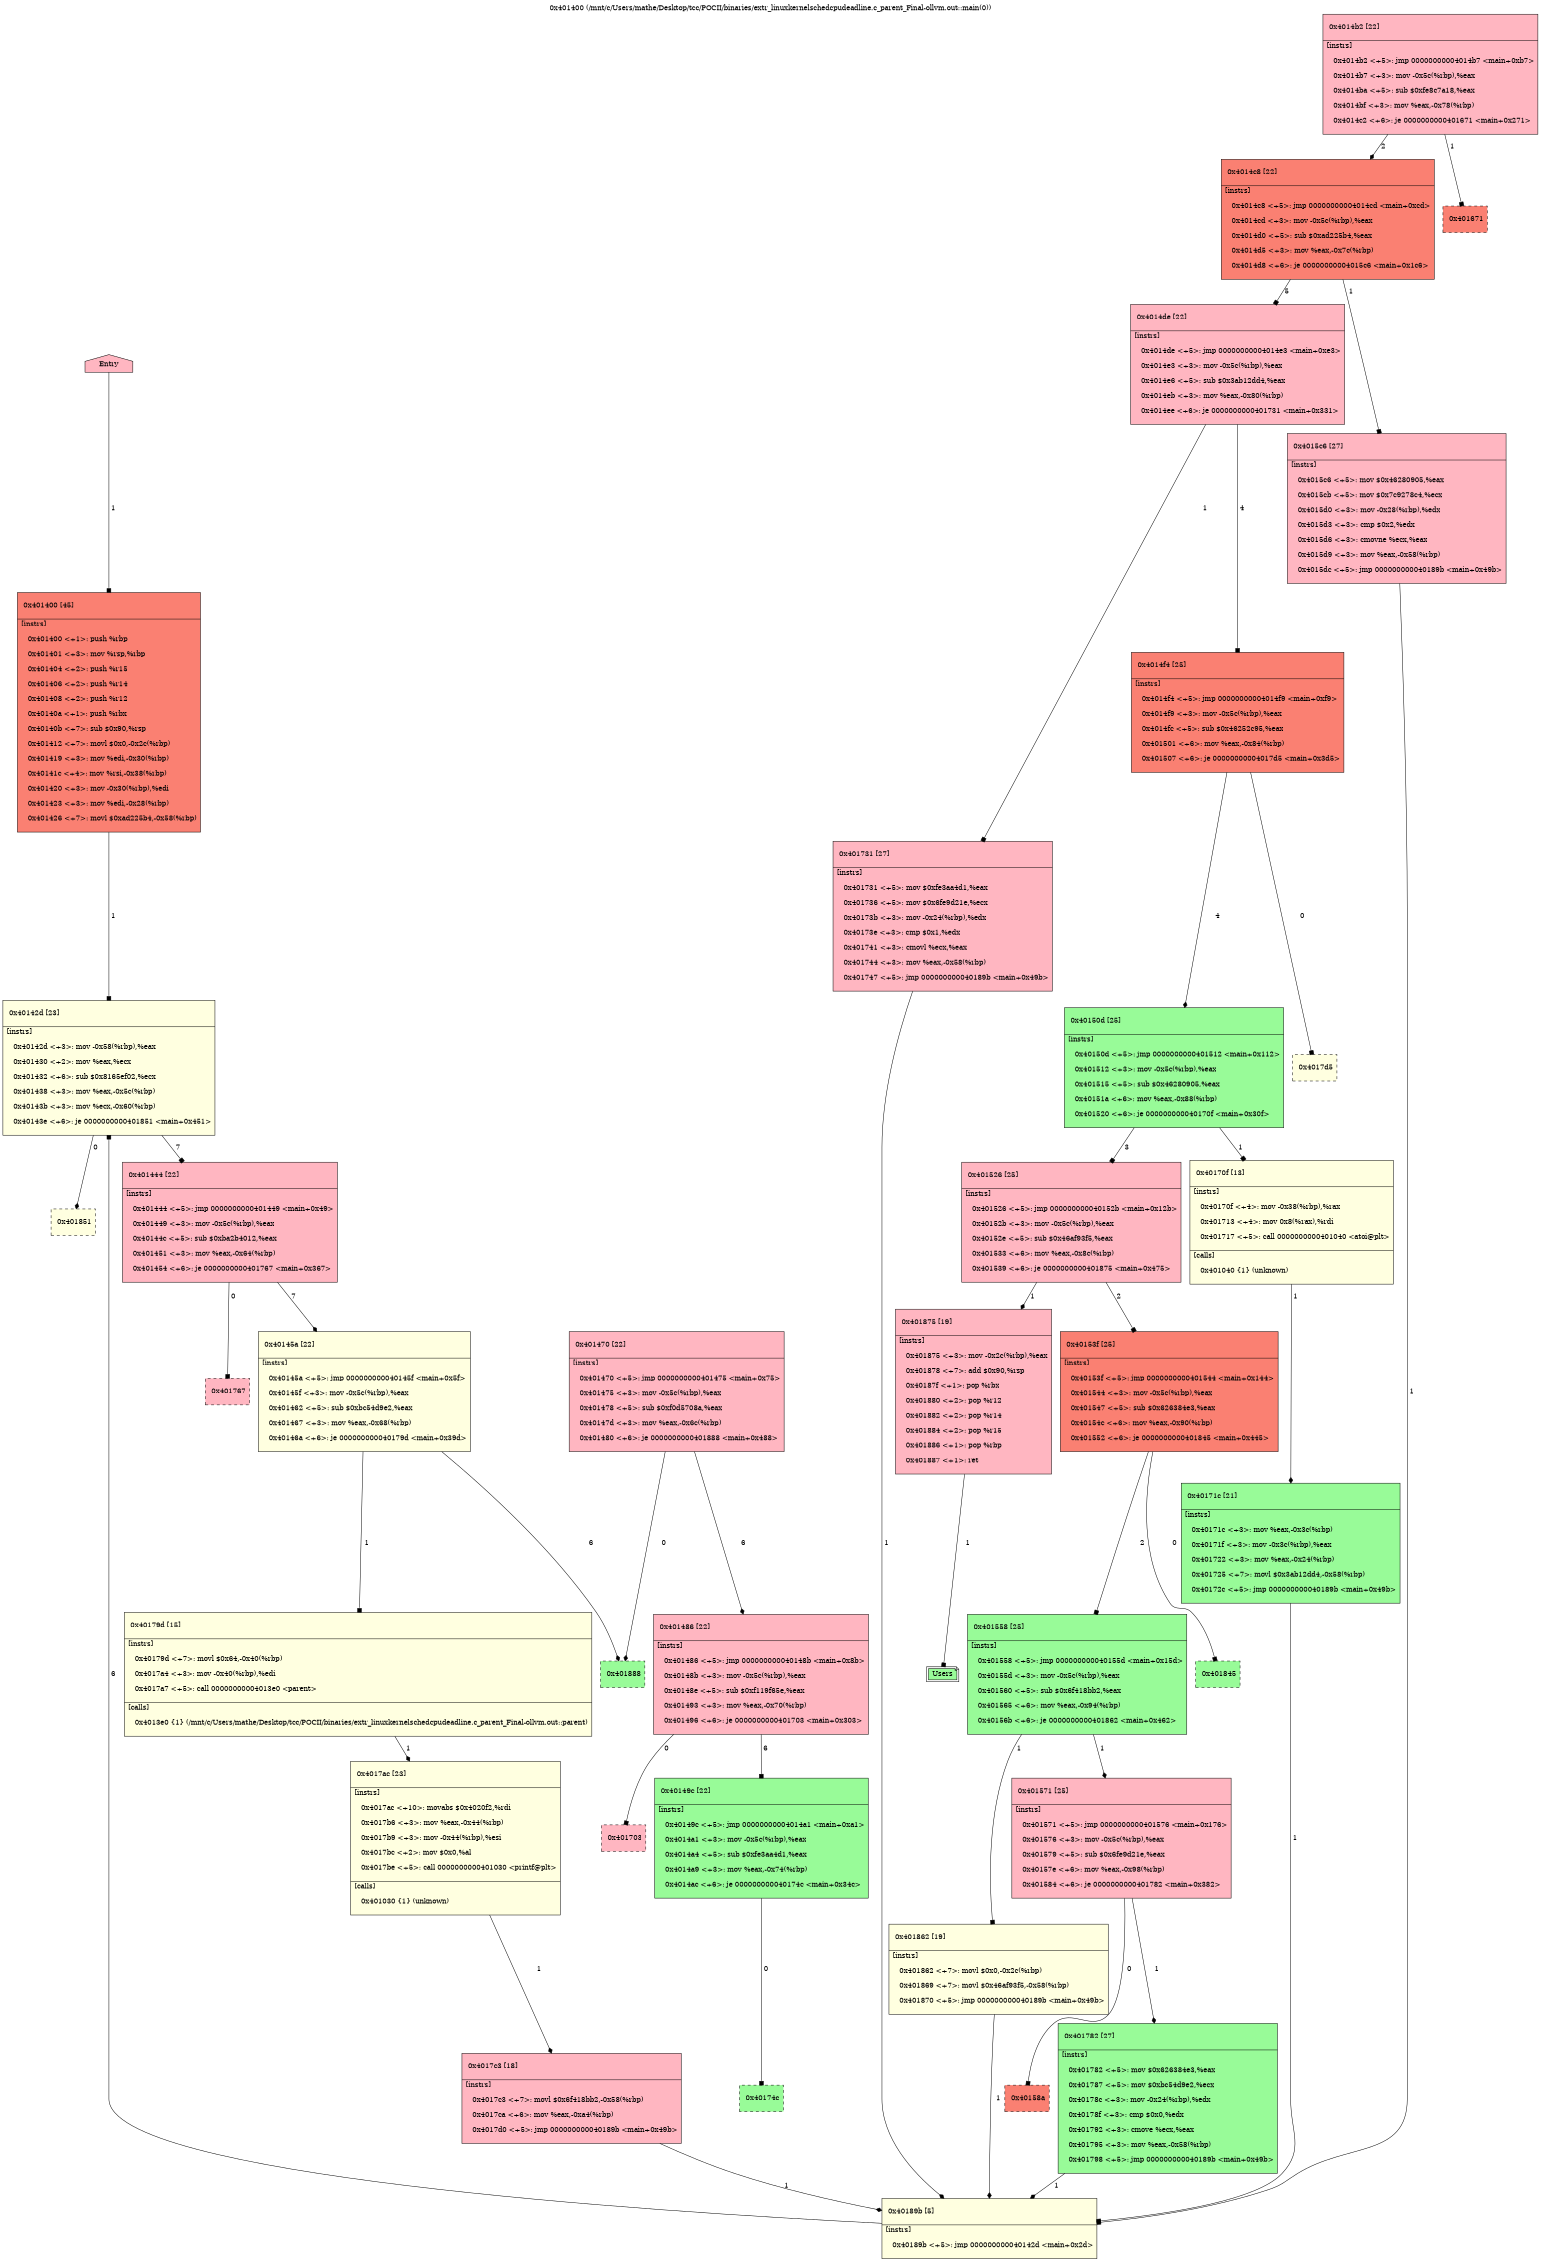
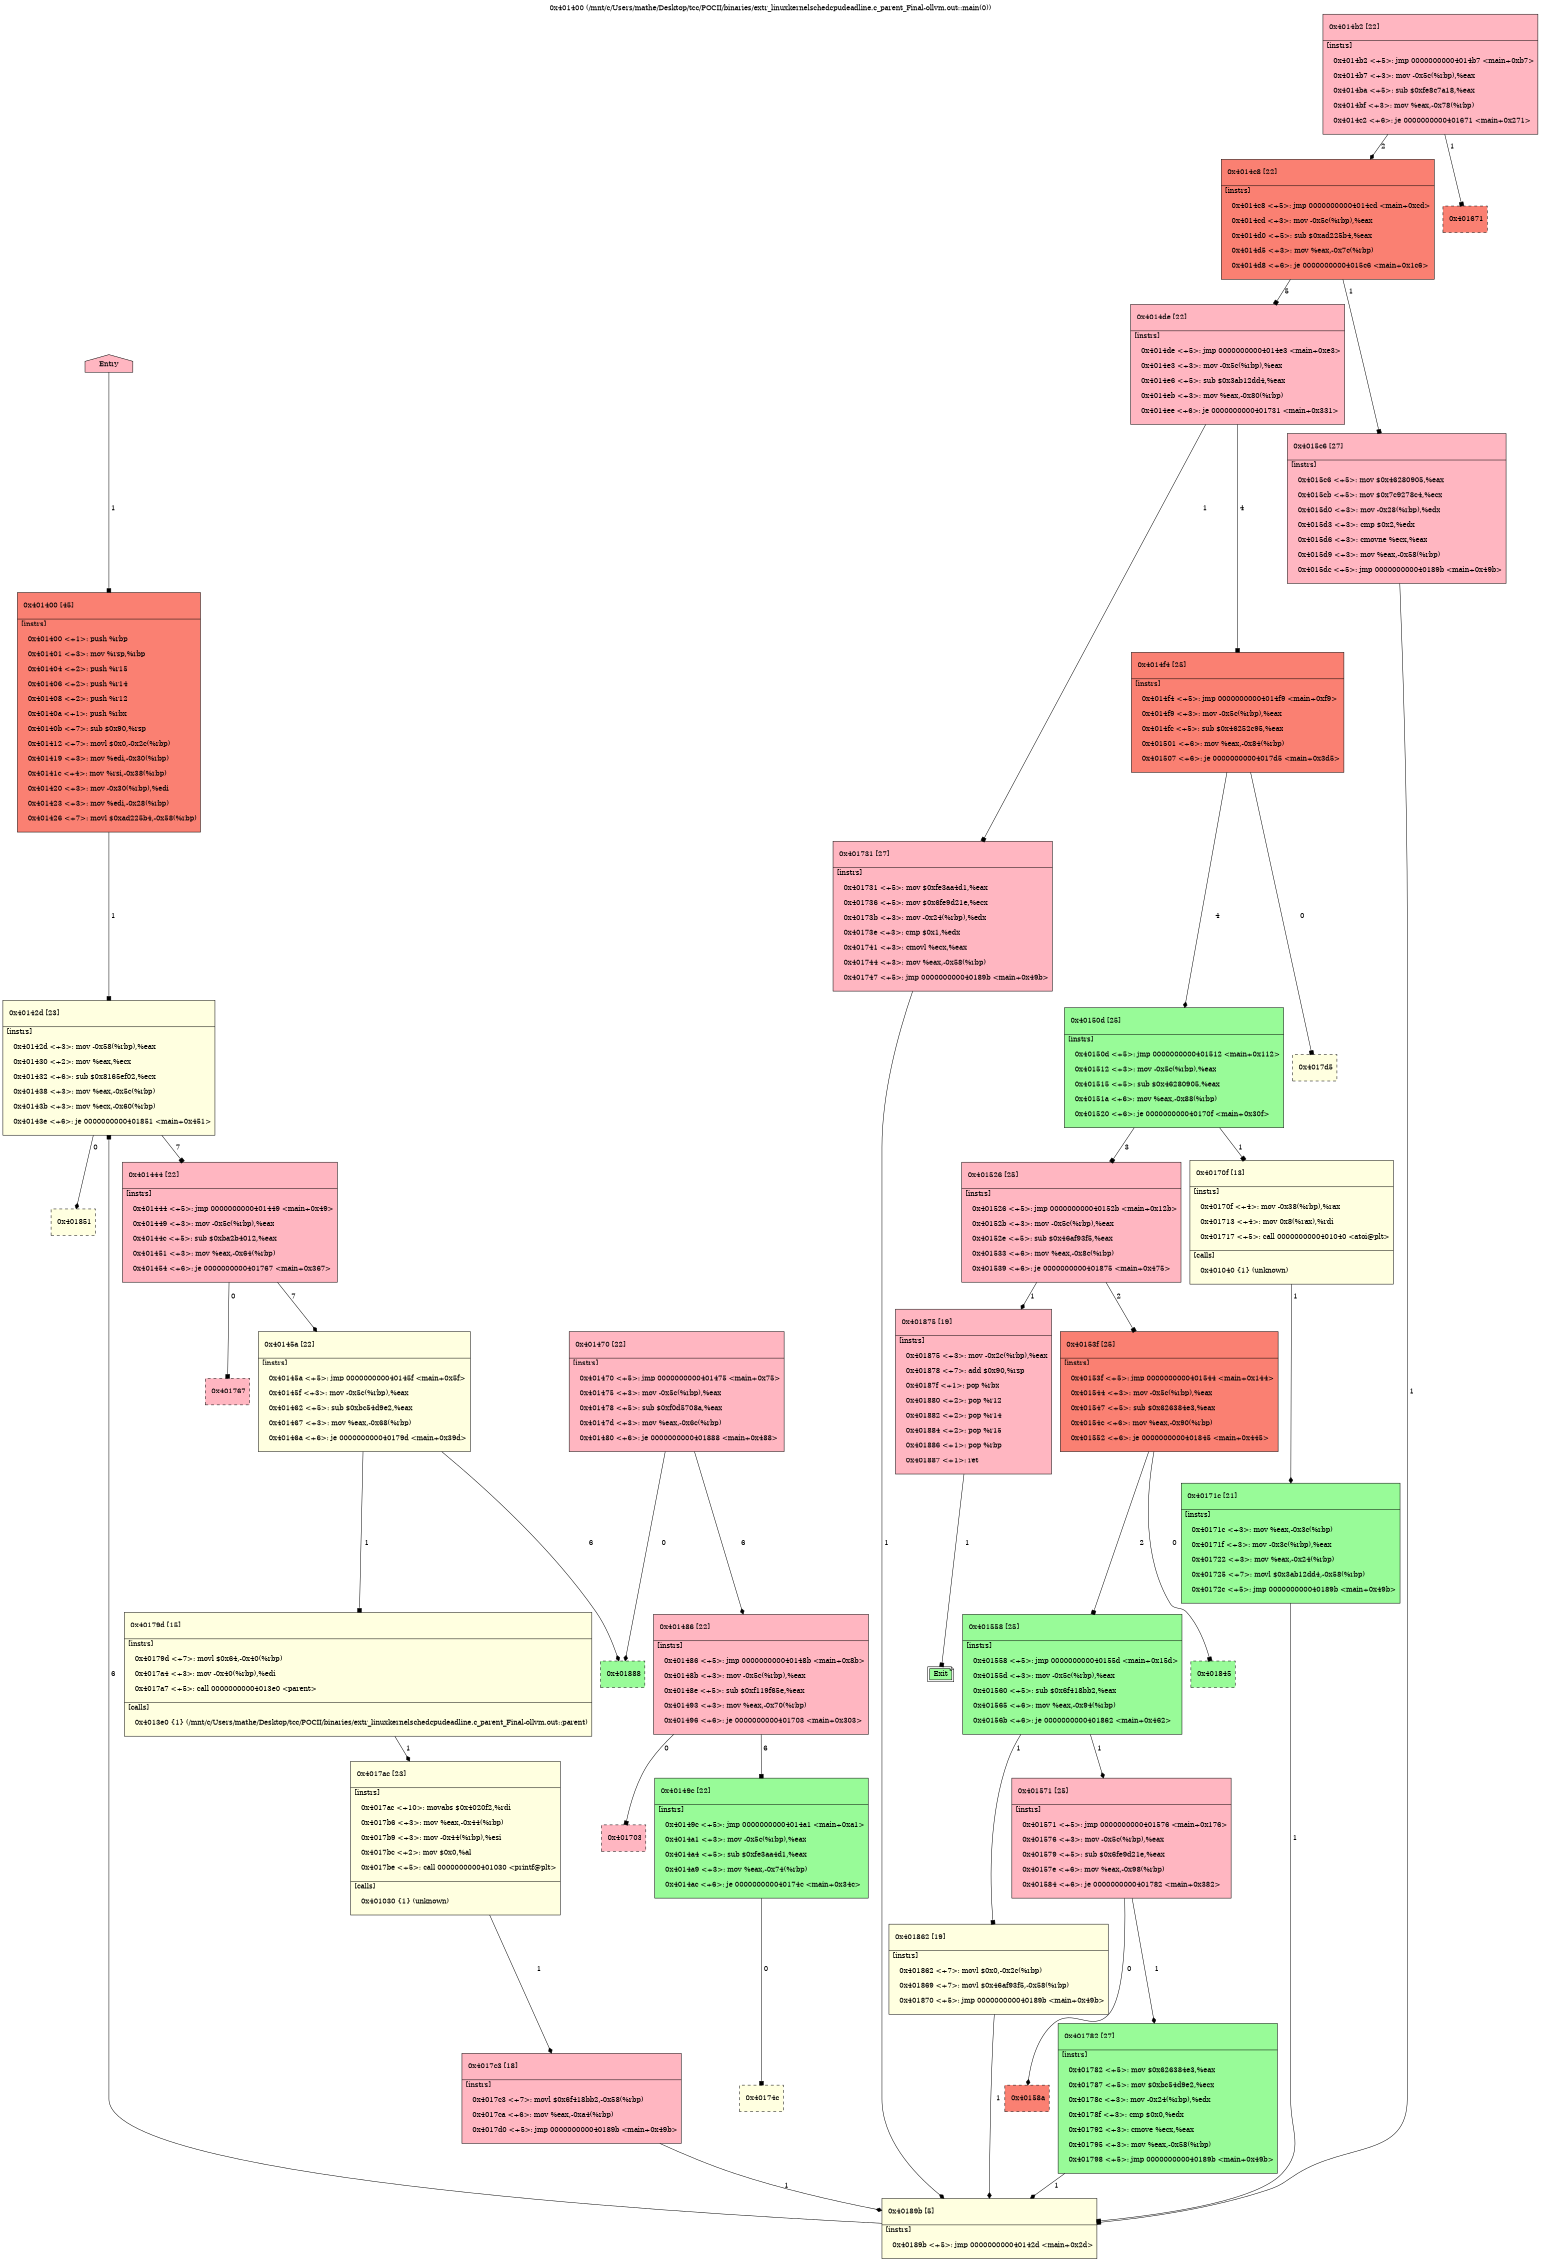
node "Users": label "Users" -> "Exit"
edge "0x401571 [25]" -> "0x40158a": arrowhead box -> diamond
node "0x40174c": fillcolor palegreen -> lightyellow
